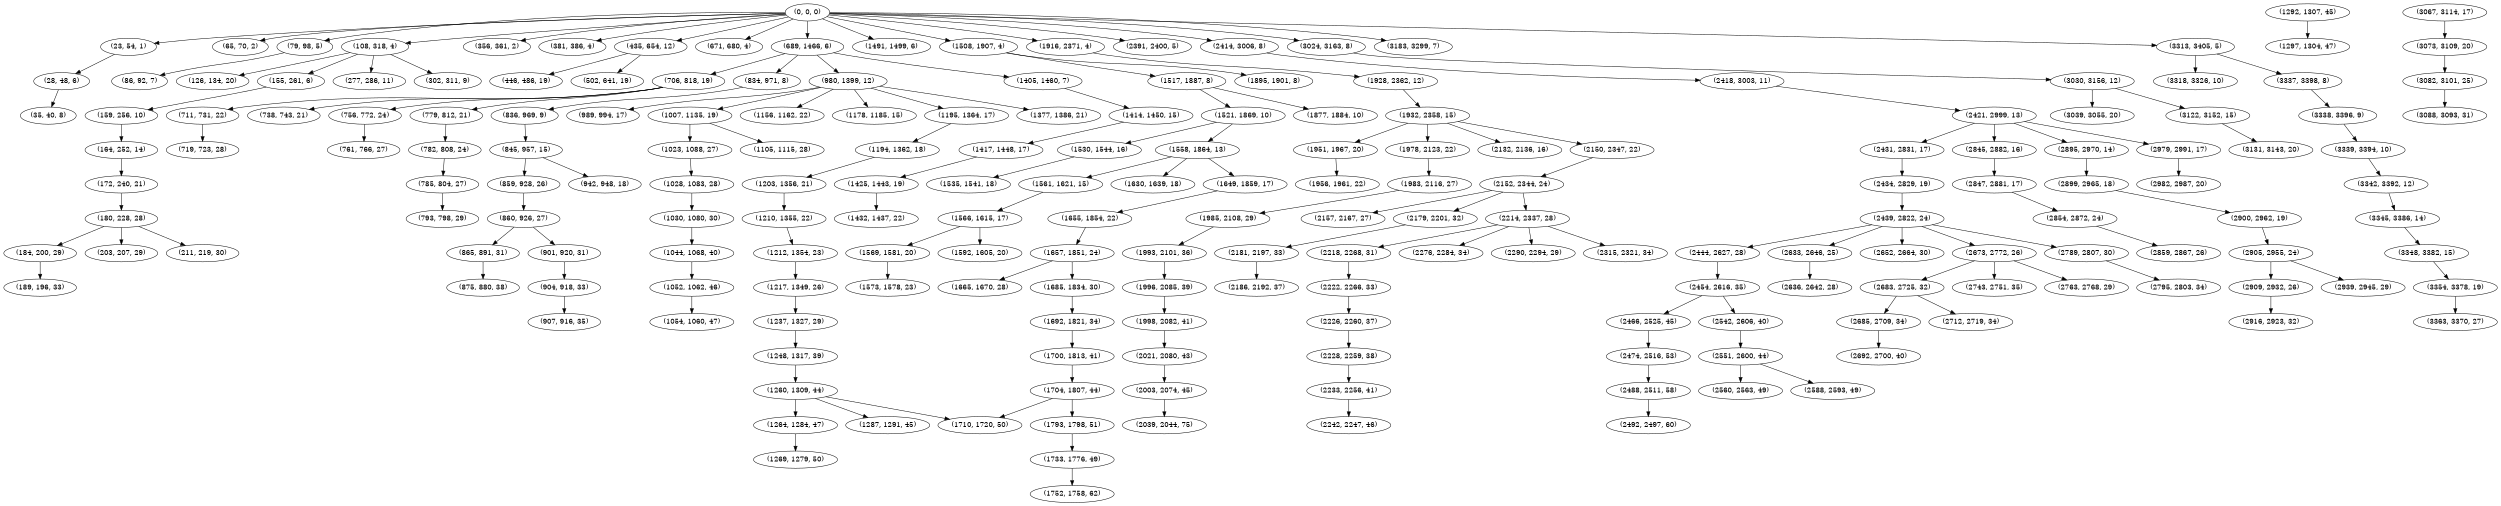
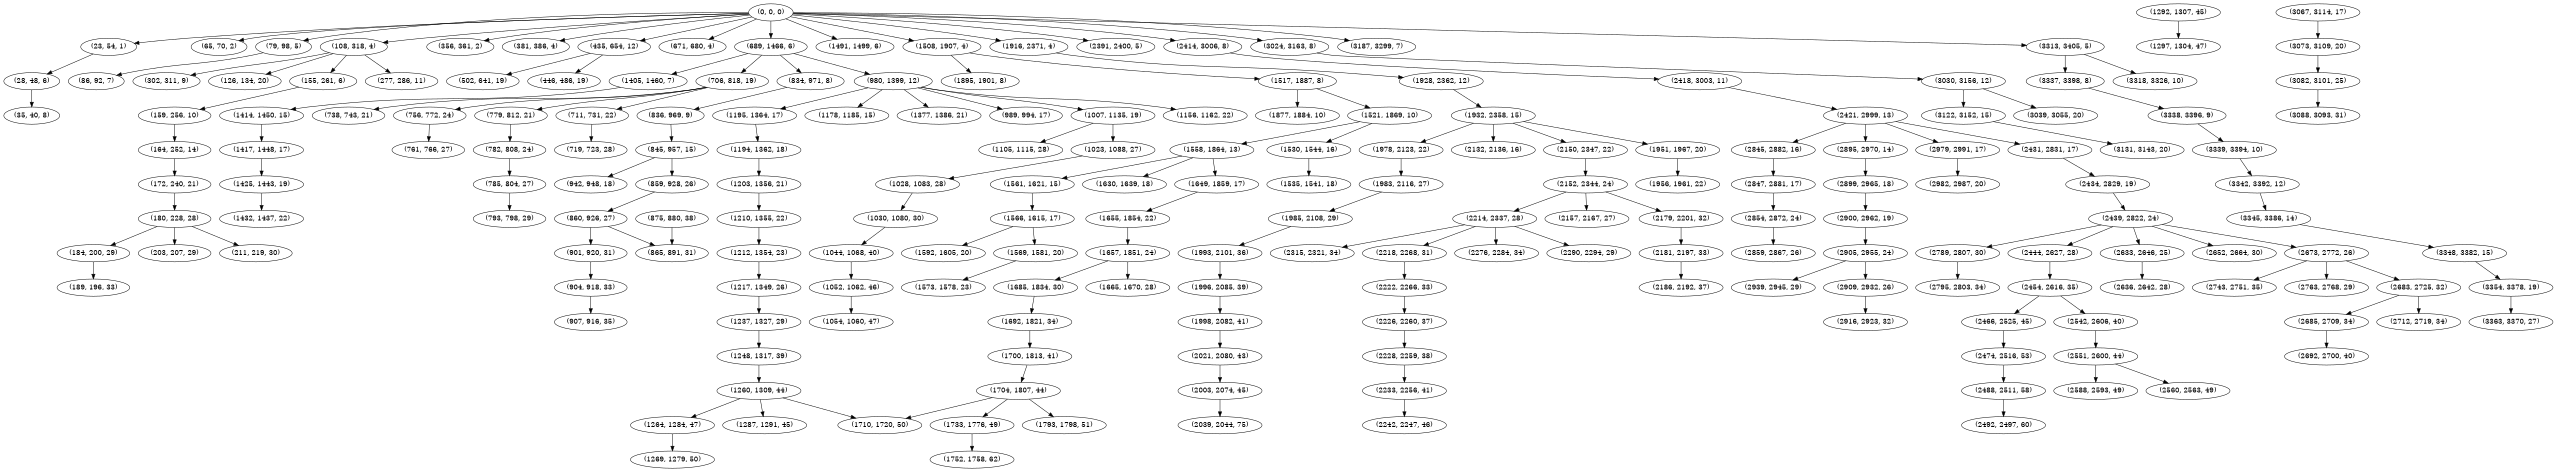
node "(3183, 3299, 7)": label "(3183, 3299, 7)" -> "(3187, 3299, 7)"
edge "(865, 891, 31)" -> "(875, 880, 38)": reversed
edge "(1793, 1798, 51)" -> "(1733, 1776, 49)": now "(1704, 1807, 44)" -> "(1733, 1776, 49)"
